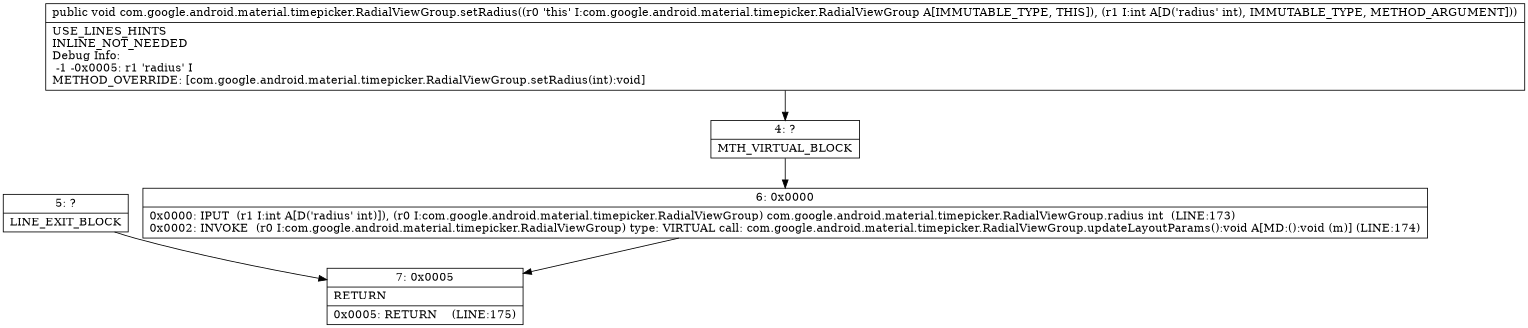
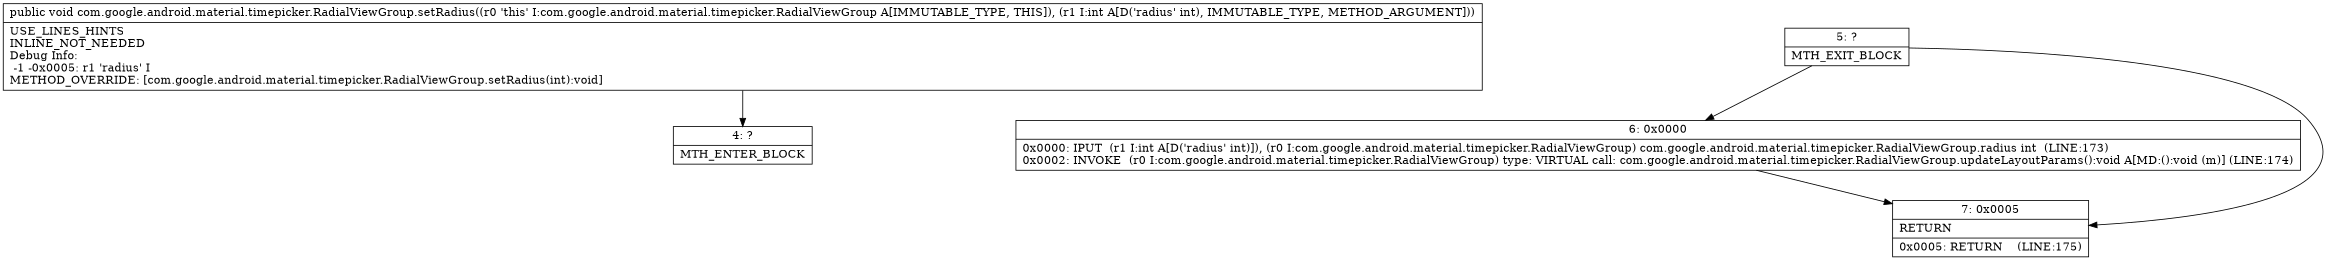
node "4: ?": text "MTH_VIRTUAL_BLOCK" -> "MTH_ENTER_BLOCK"
edge "4: ?" -> "6: 0x0000": now "5: ?" -> "6: 0x0000"
node "5: ?": text "LINE_EXIT_BLOCK" -> "MTH_EXIT_BLOCK"
